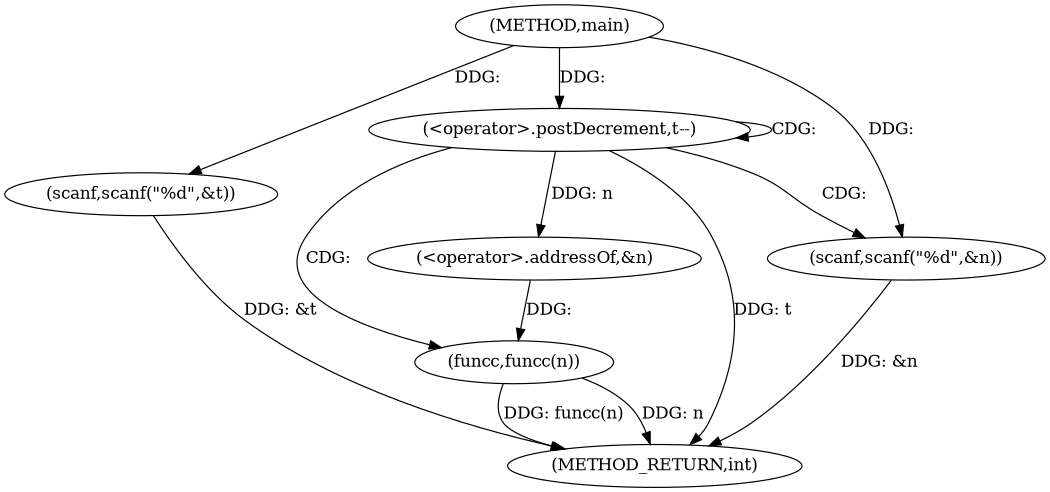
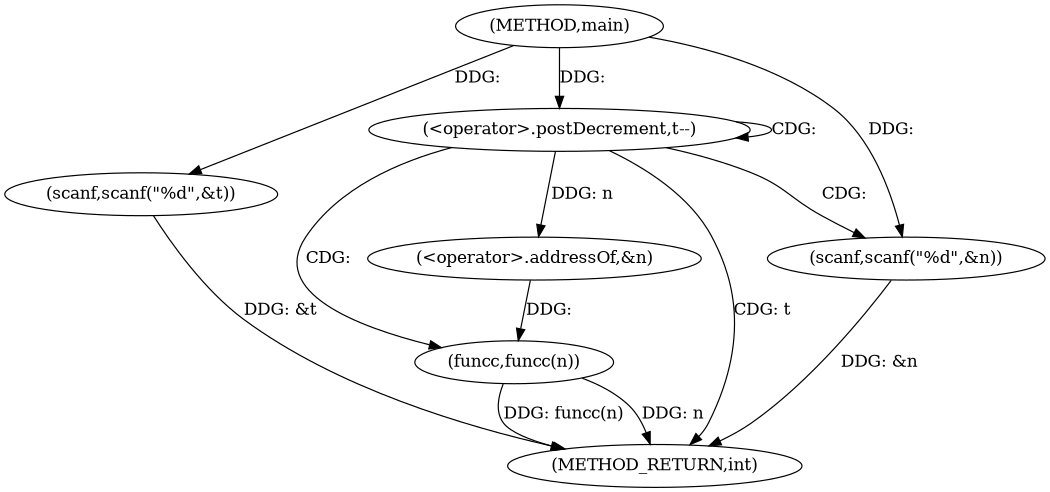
edge "(<operator>.postDecrement,t--)" -> "(METHOD_RETURN,int)": label "DDG: t" -> "CDG: t"
